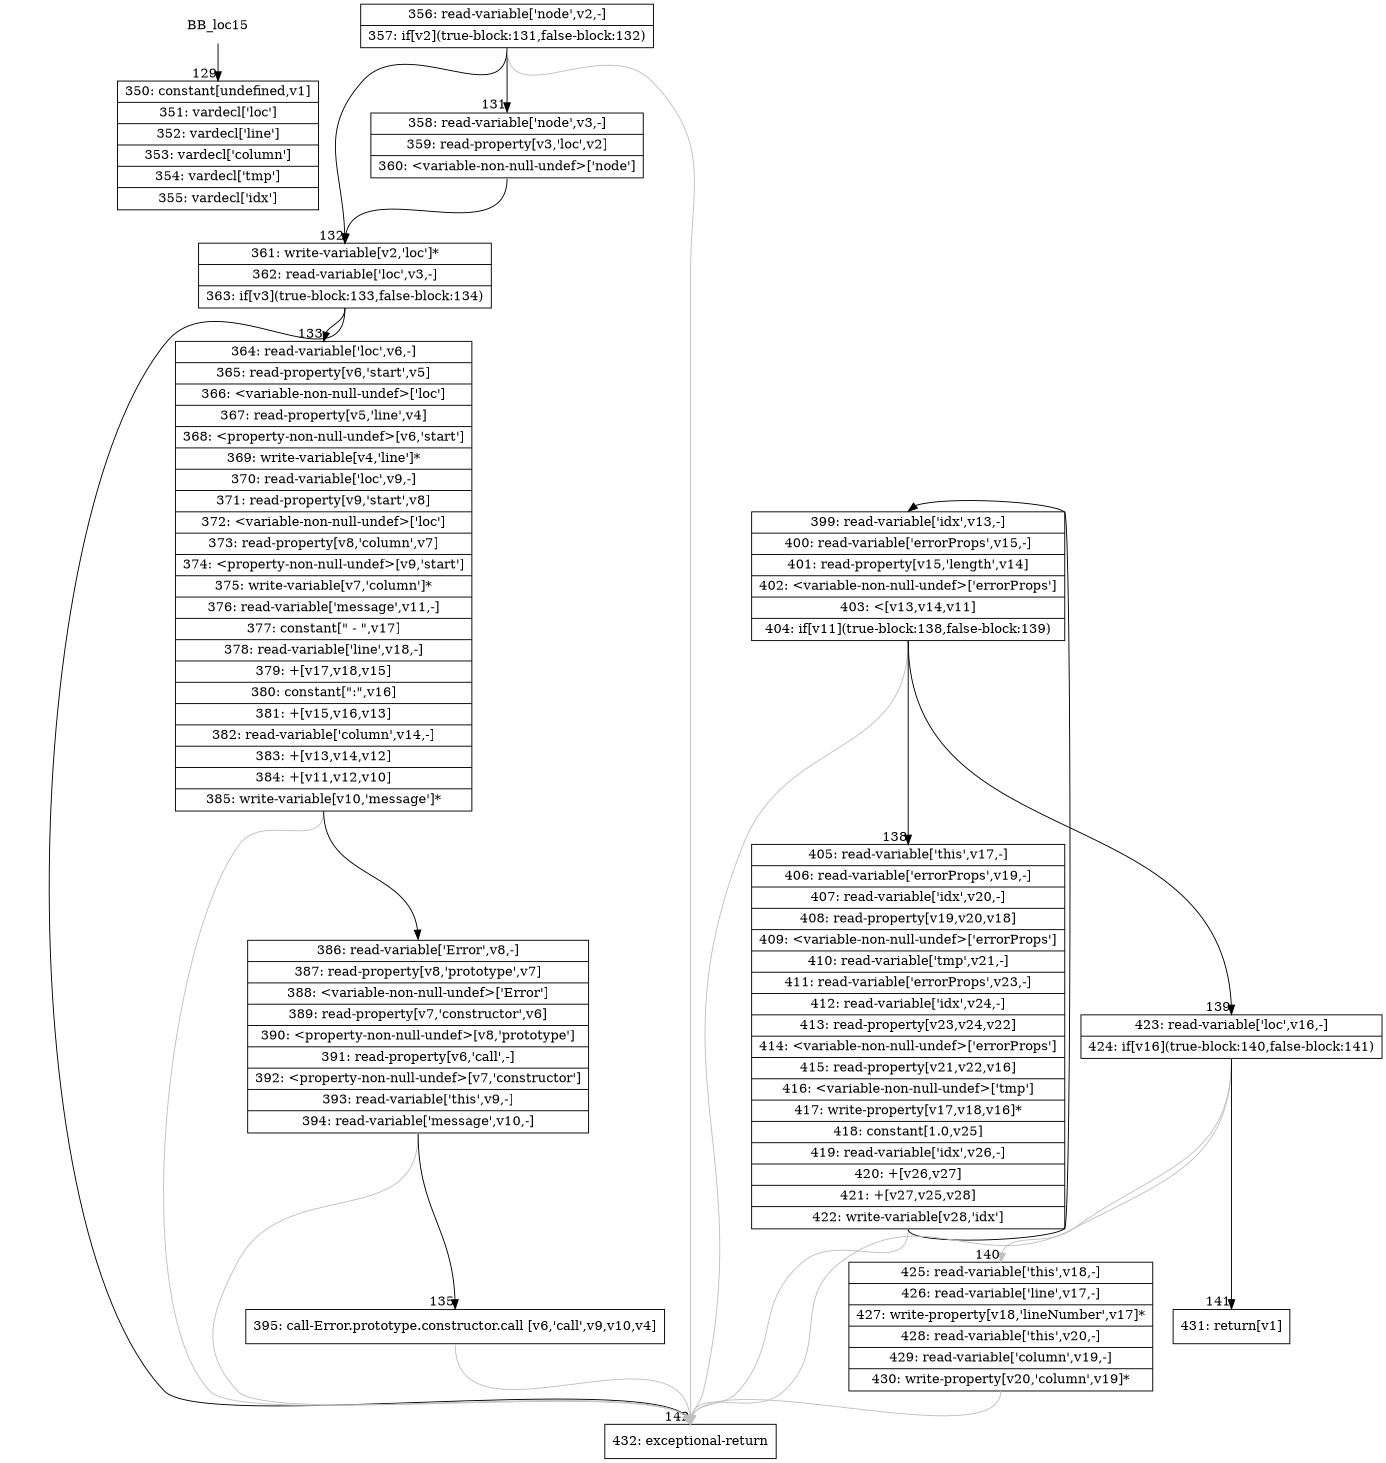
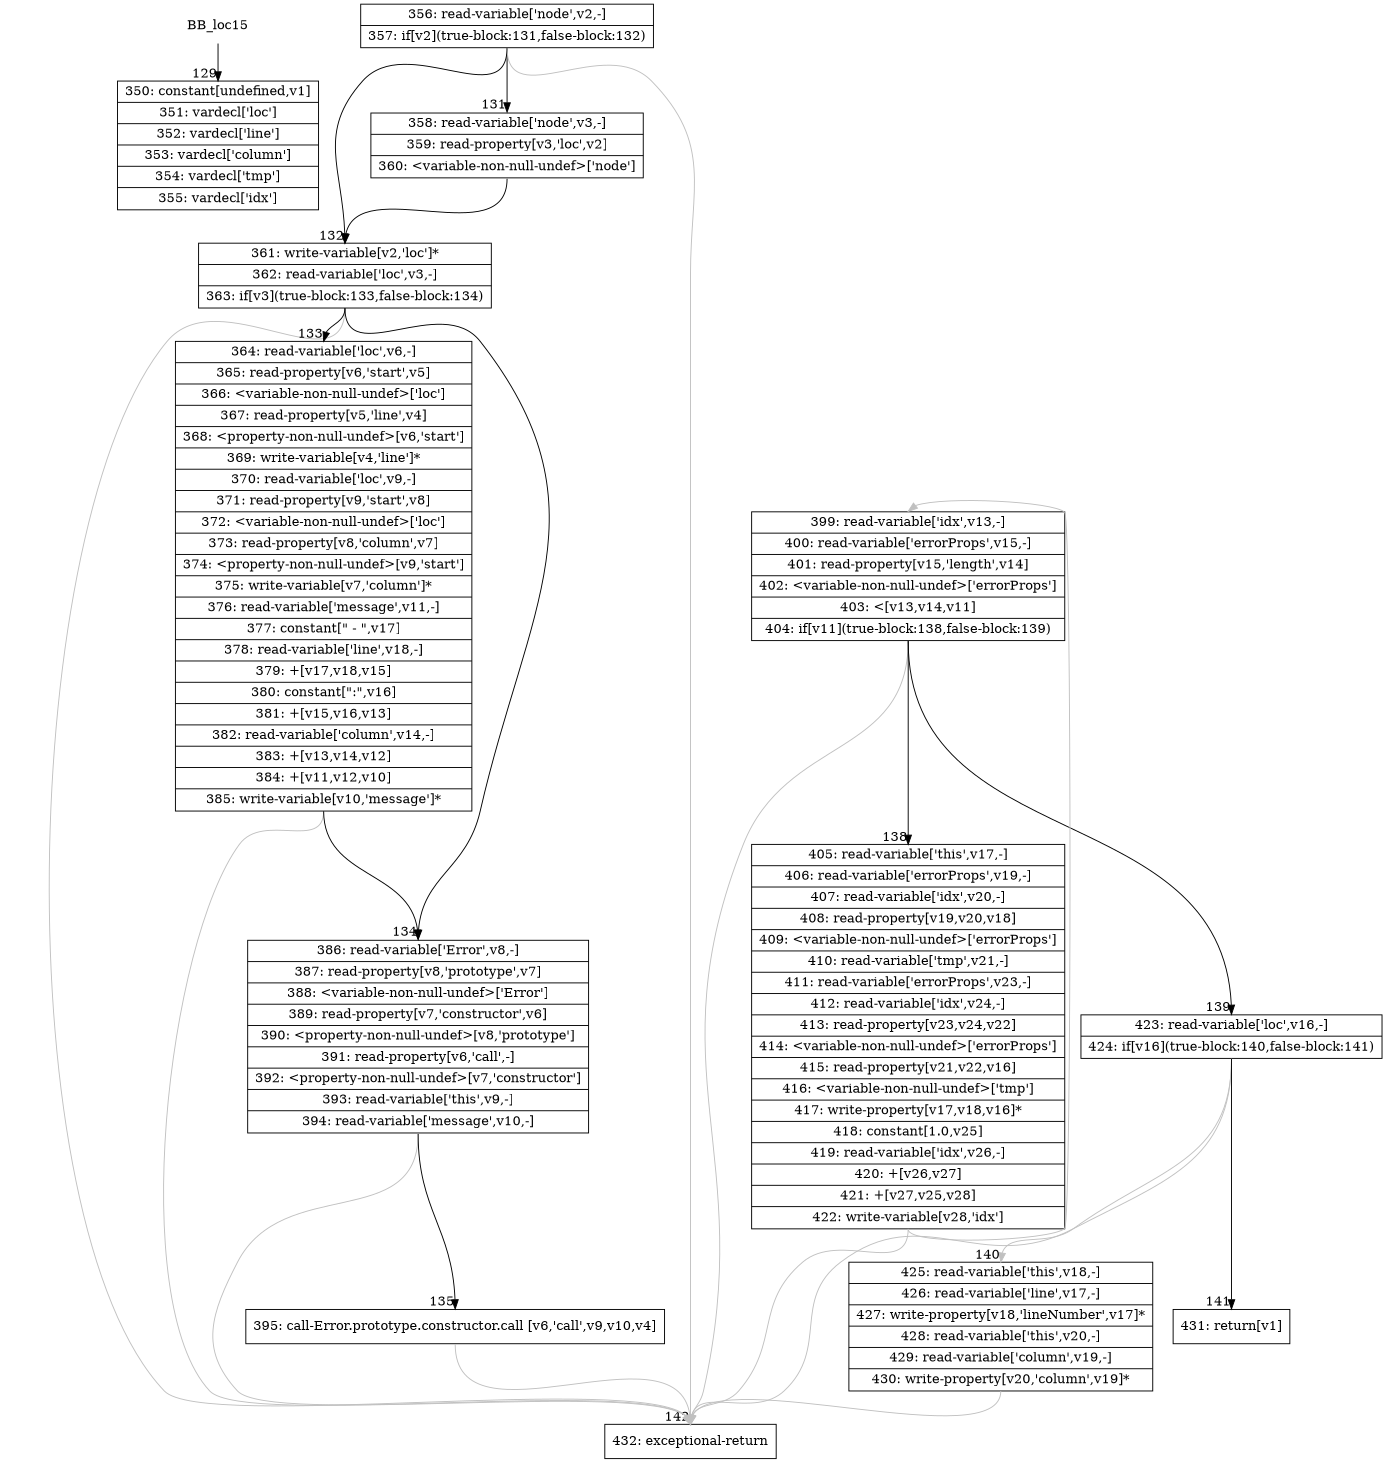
edge "361: write-variable[v2,'loc']*" -> "386: read-variable['Error',v8,-]": added
edge "405: read-variable['this',v17,-]" -> "399: read-variable['idx',v13,-]": color black -> gray
edge "361: write-variable[v2,'loc']*" -> "432: exceptional-return": color black -> gray
